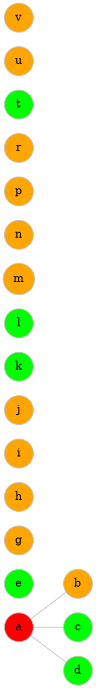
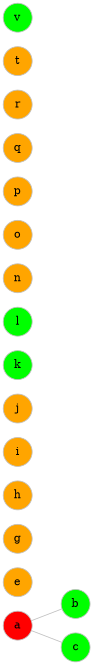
node "v": fillcolor orange -> green
node "u": removed
node "t": fillcolor green -> orange
node "q": added
node "o": added
node "m": removed
node "e": fillcolor green -> orange
node "b": fillcolor orange -> green
node "d": removed
